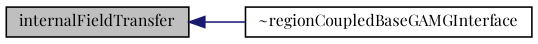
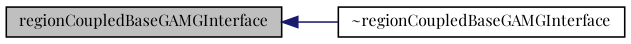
node "internalFieldTransfer": label "internalFieldTransfer" -> "regionCoupledBaseGAMGInterface"
